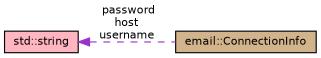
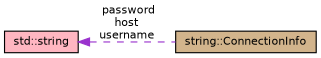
node "email::ConnectionInfo": label "email::ConnectionInfo" -> "string::ConnectionInfo"
